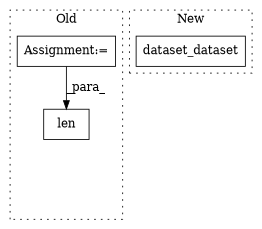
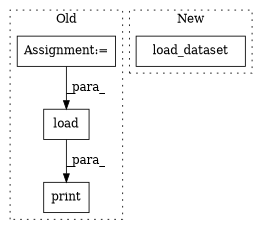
node "dataset_dataset": label "dataset_dataset" -> "load_dataset"
node "len": label "len" -> "load"
node "print": added
